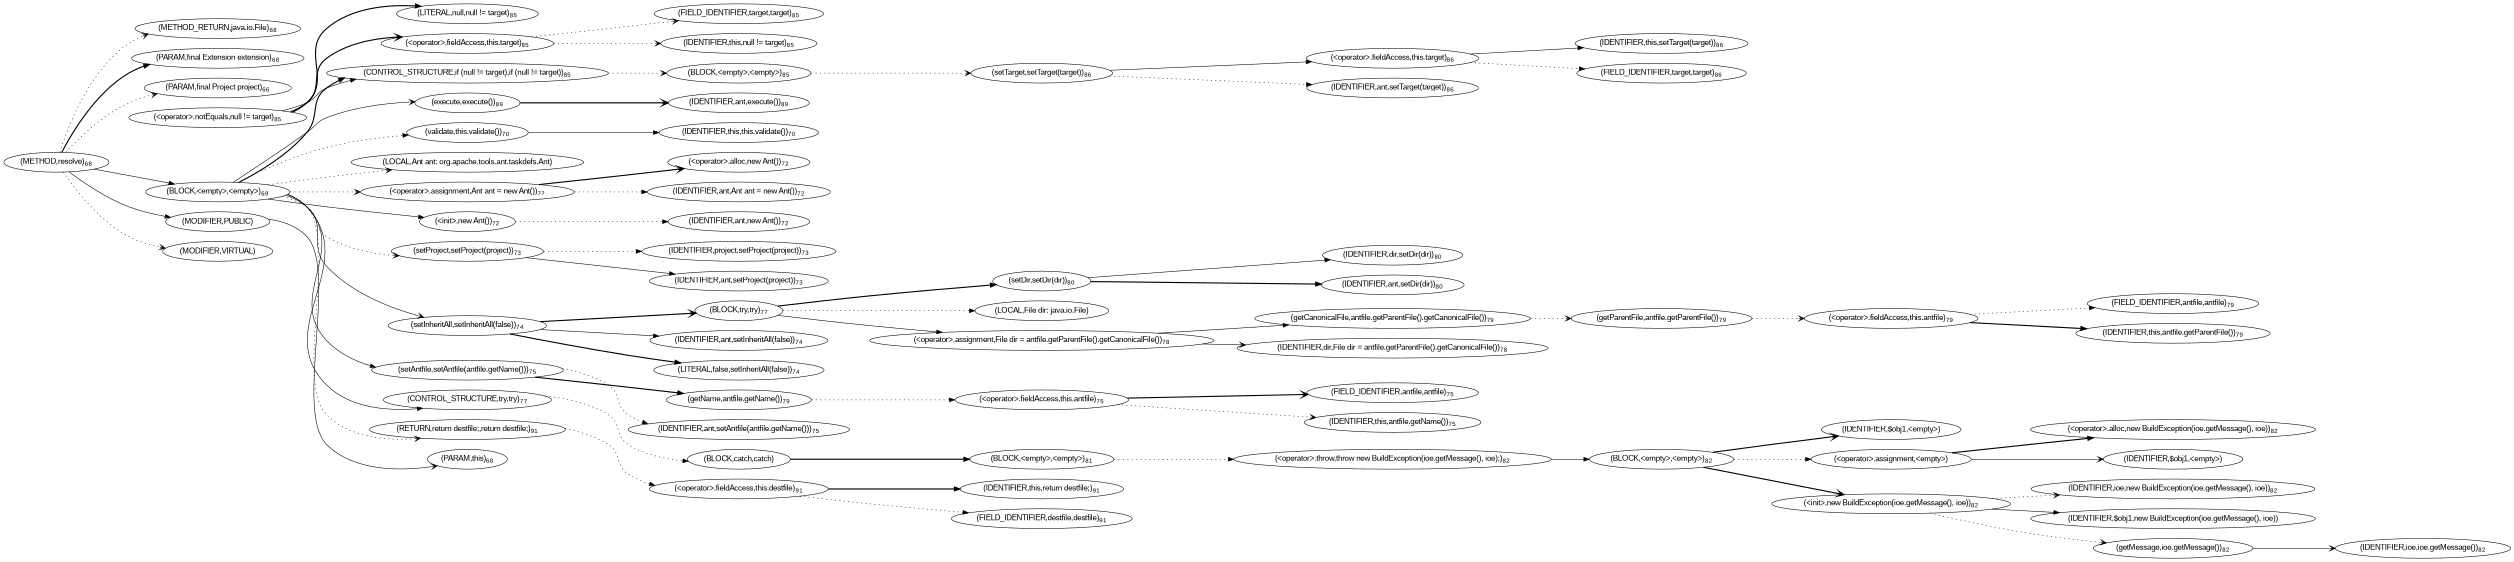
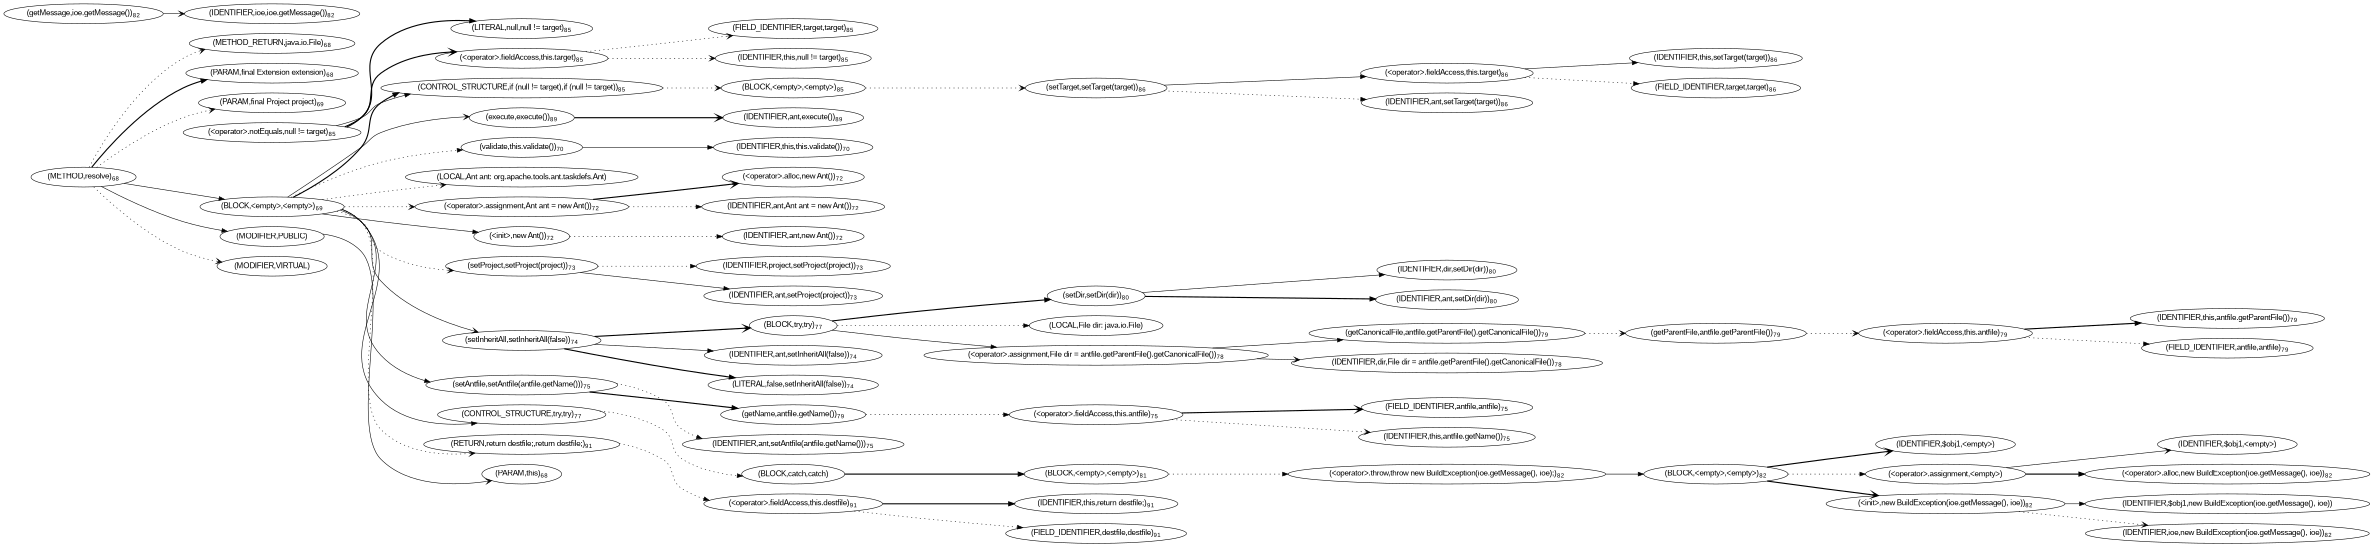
node "(PARAM,final Project project)": text "66" -> "69"
edge "(<init>,new BuildException(ioe.getMessage(), ioe))" -> "(getMessage,ioe.getMessage())": removed
